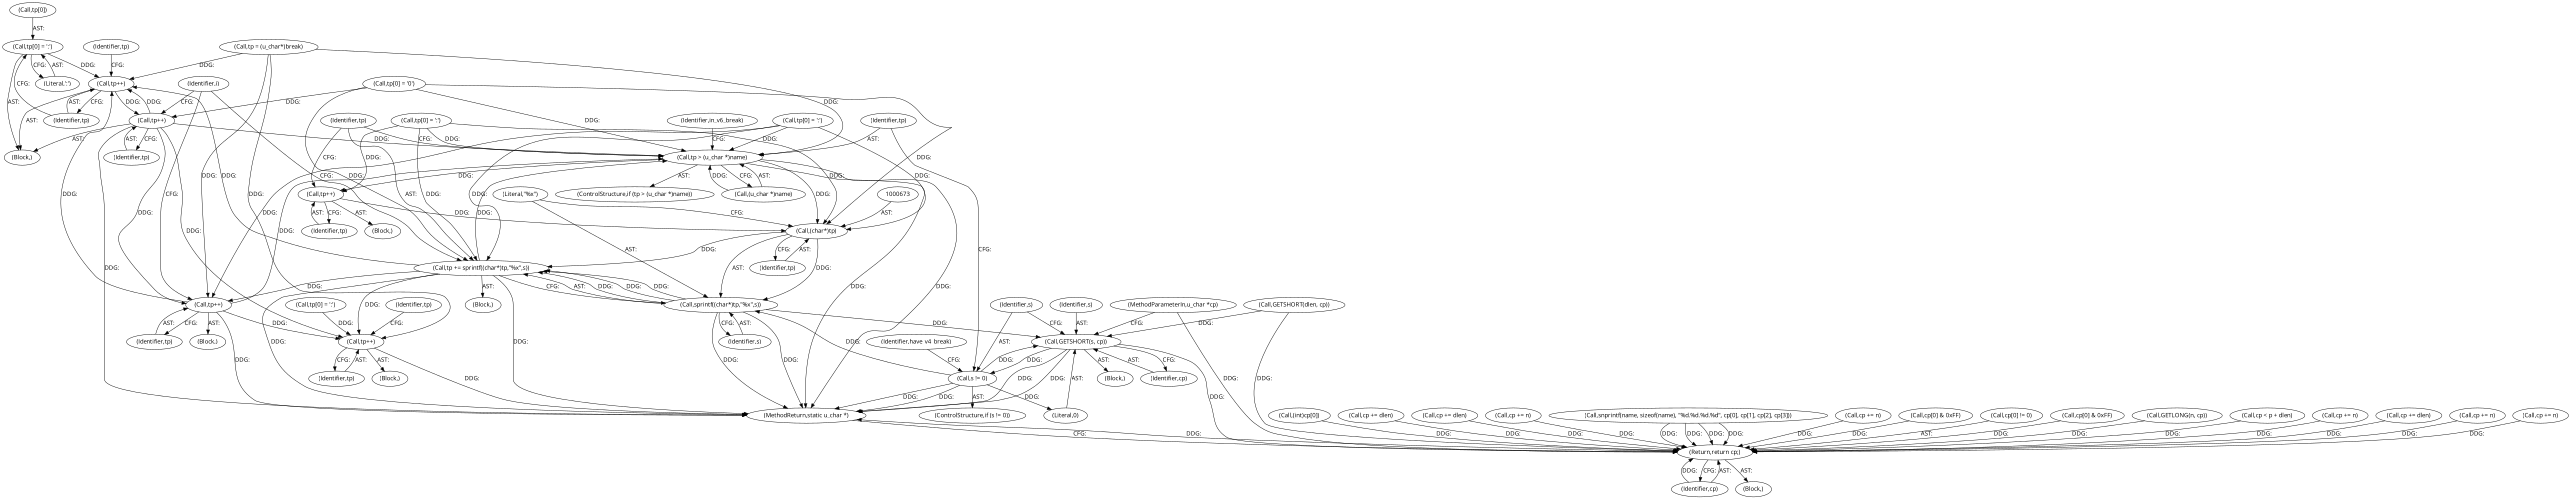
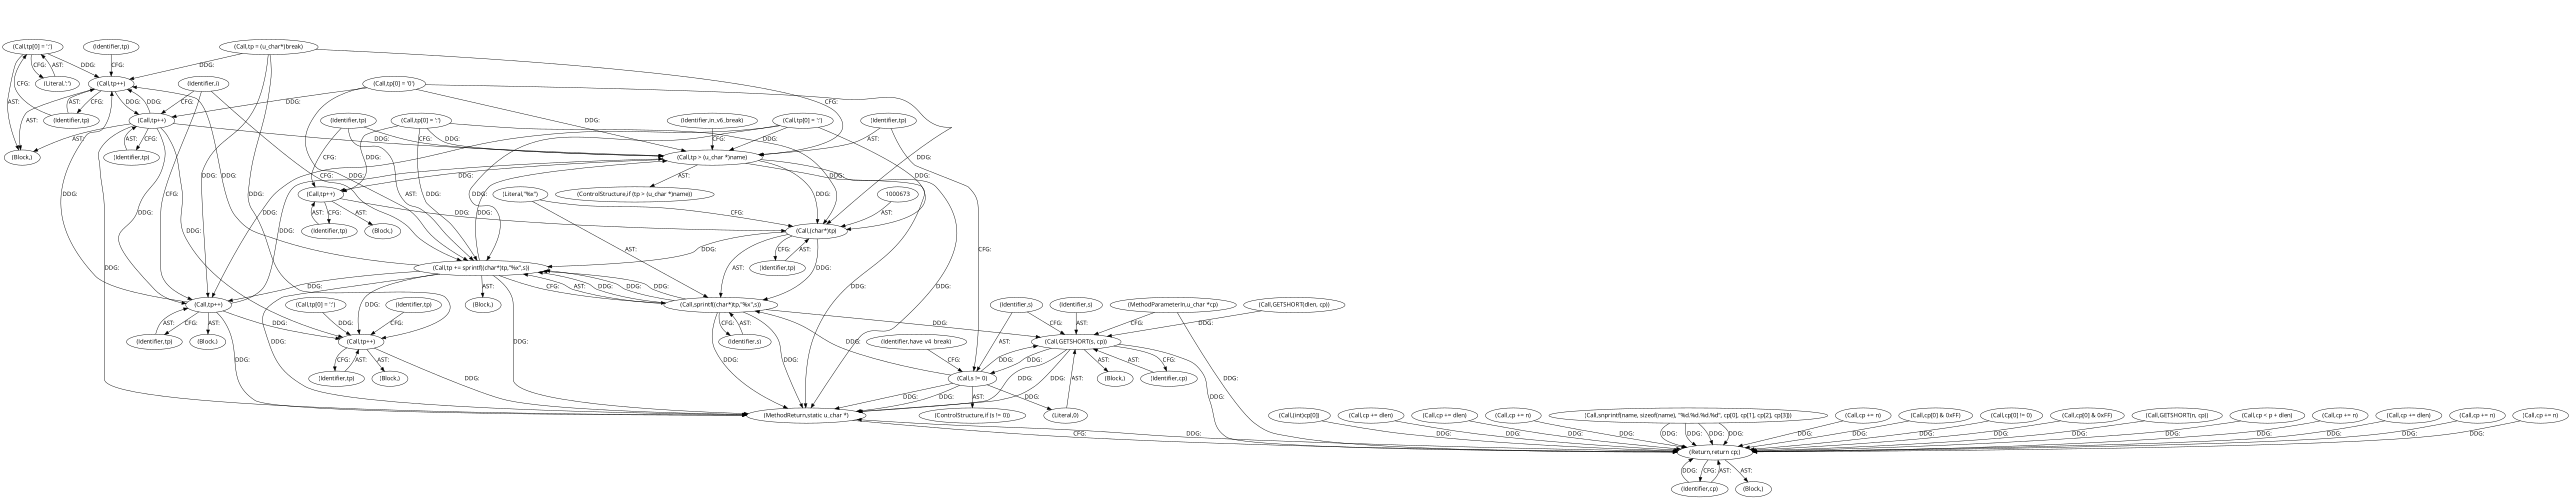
node "(Call,tp[0])": removed
edge "(Call,tp = (u_char*)break)" -> "(Call,tp > (u_char *)name)": label "DDG: " -> "CFG: "
node "(Call,(u_char *)name)": removed
node "(Call,GETLONG(n, cp))": label "(Call,GETLONG(n, cp))" -> "(Call,GETSHORT(n, cp))"
edge "(Call,cp[0] != 0)" -> "(Return,return cp;)": label "AST: " -> "DDG: "
edge "(Call,GETSHORT(dlen, cp))" -> "(Return,return cp;)": removed, label "DDG:"
